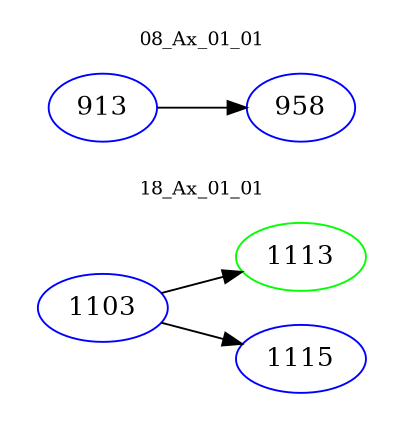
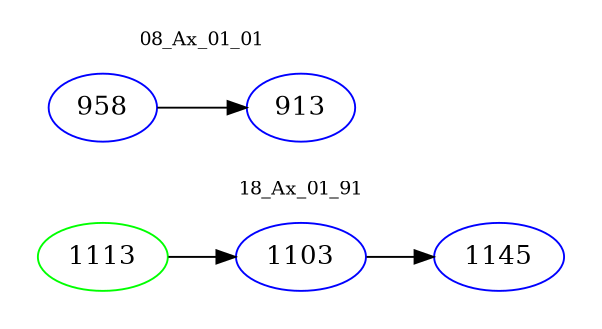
edge "913" -> "958": reversed
cluster "18_Ax_01_01": label "18_Ax_01_01" -> "18_Ax_01_91"
edge "1103" -> "1113": reversed
node "1115": label "1115" -> "1145"
